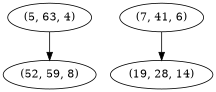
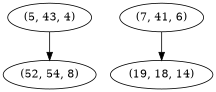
node "(5, 63, 4)": label "(5, 63, 4)" -> "(5, 43, 4)"
node "(52, 59, 8)": label "(52, 59, 8)" -> "(52, 54, 8)"
node "(19, 28, 14)": label "(19, 28, 14)" -> "(19, 18, 14)"
